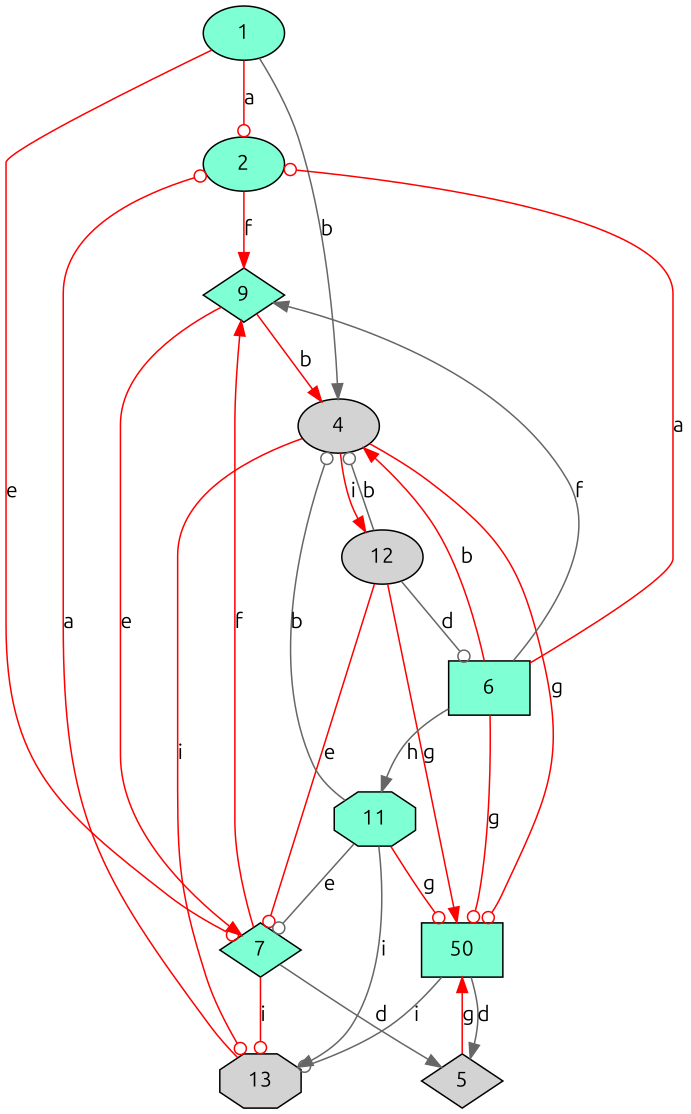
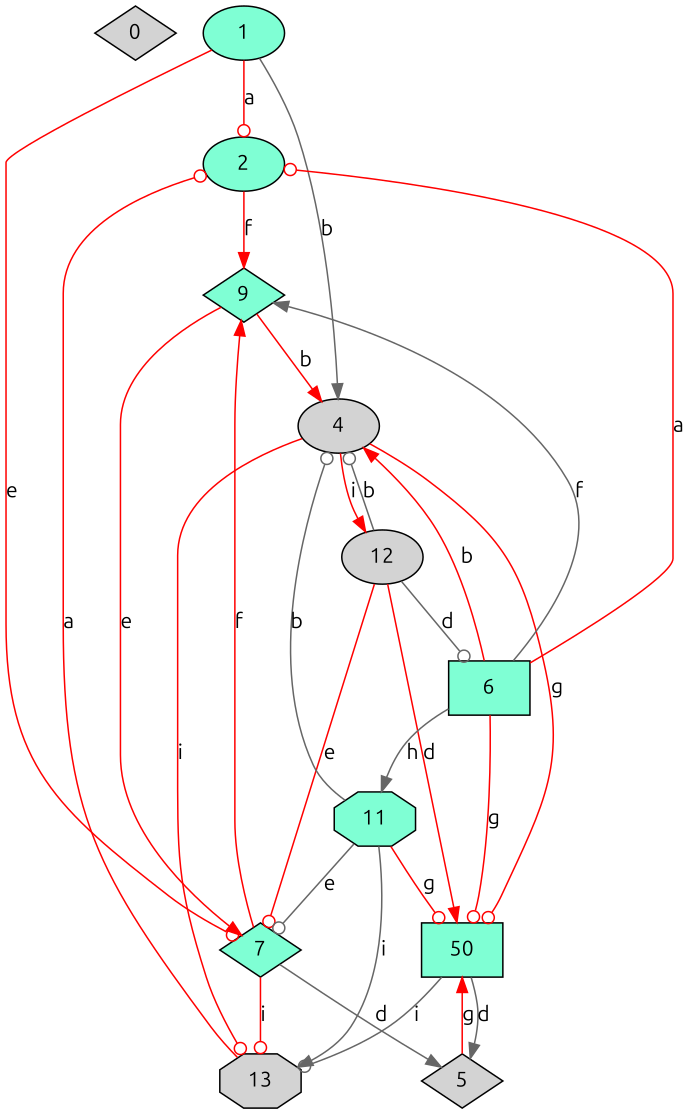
node "0": added
edge "12" -> "50": label "g" -> "d"
